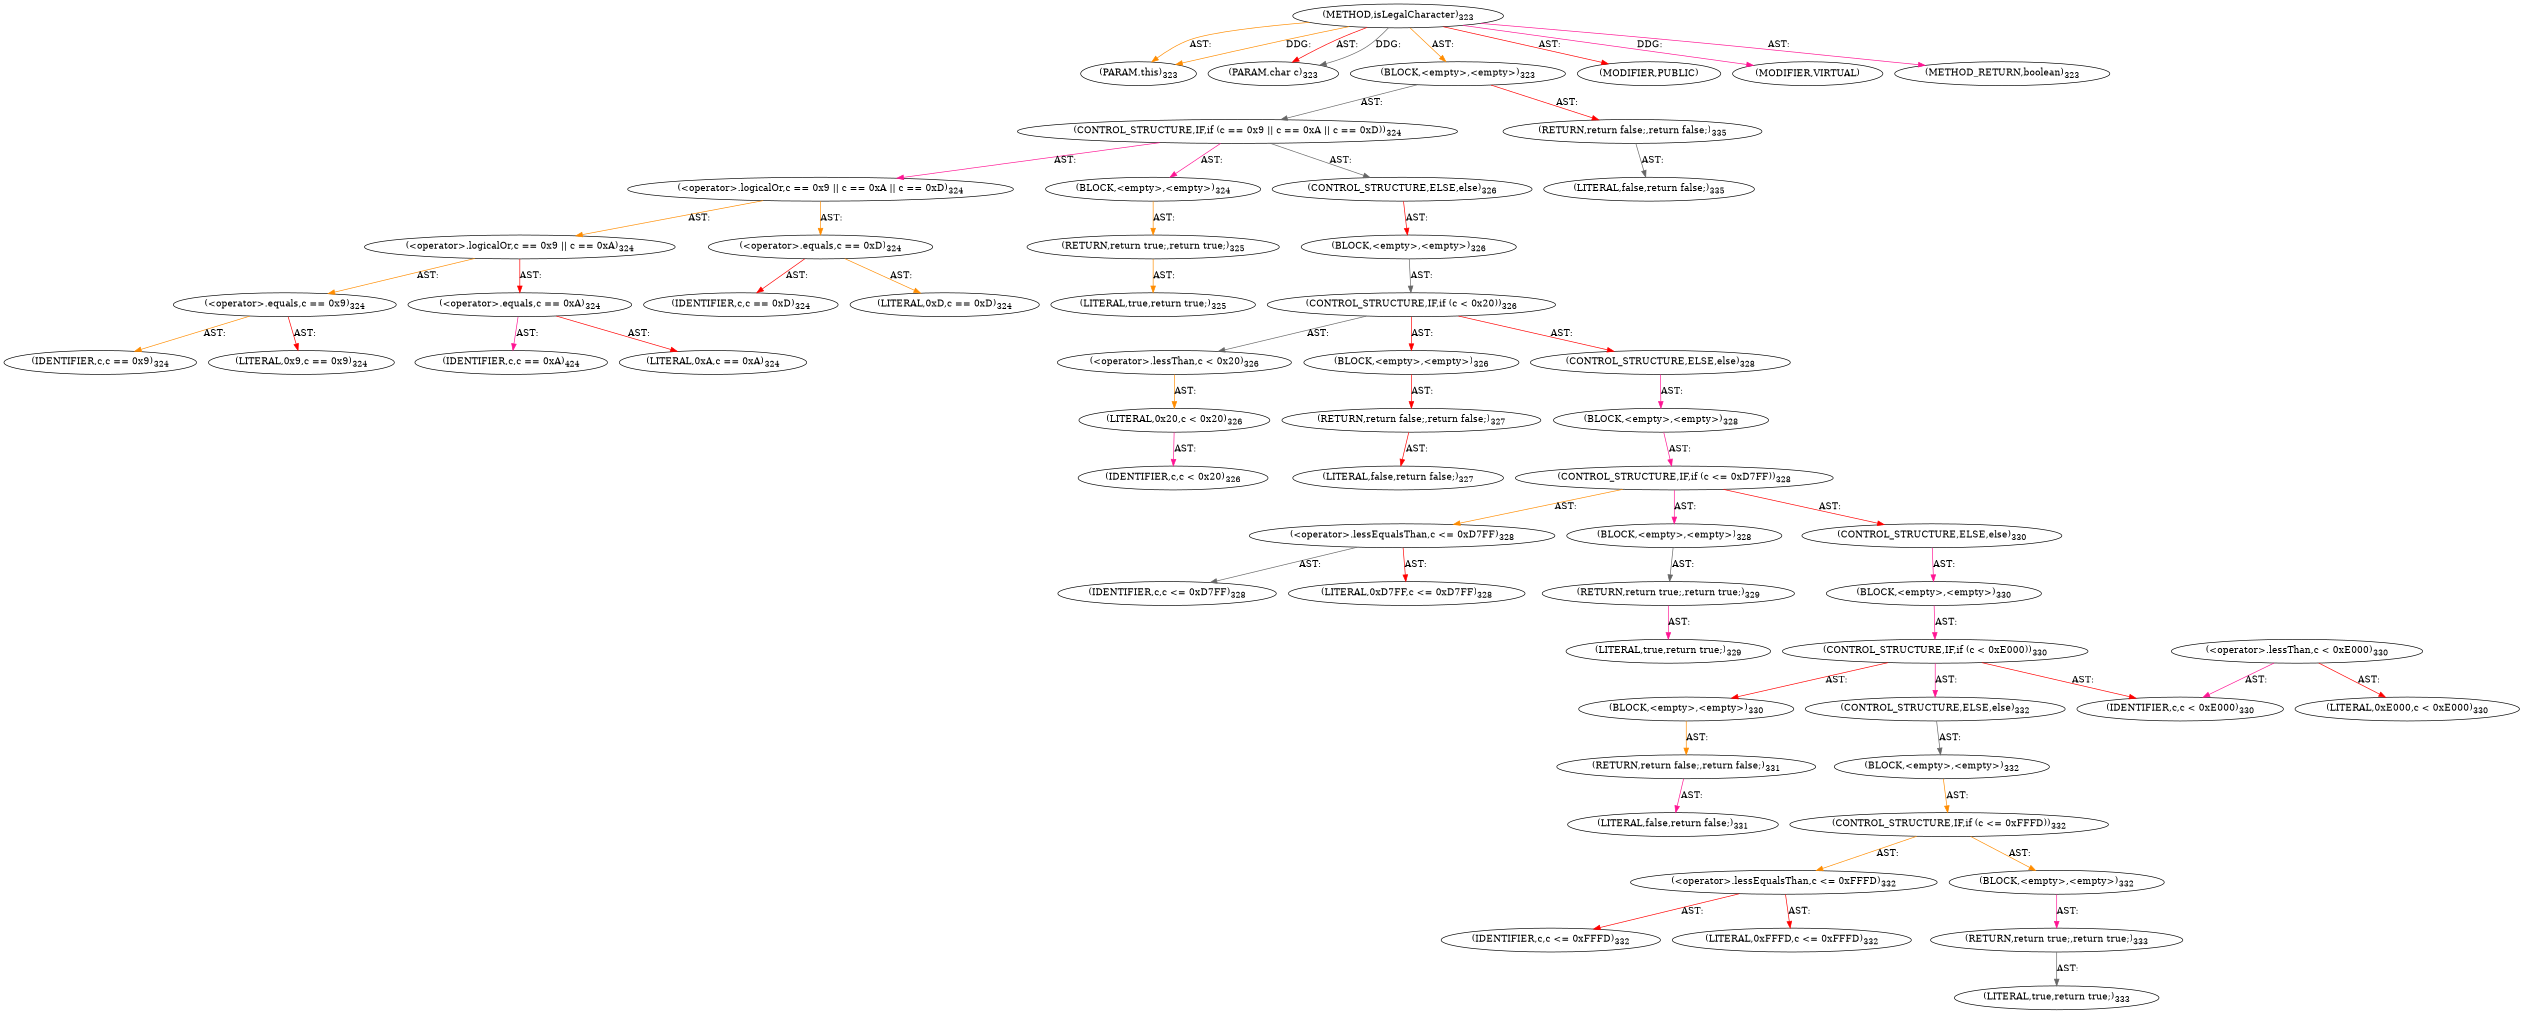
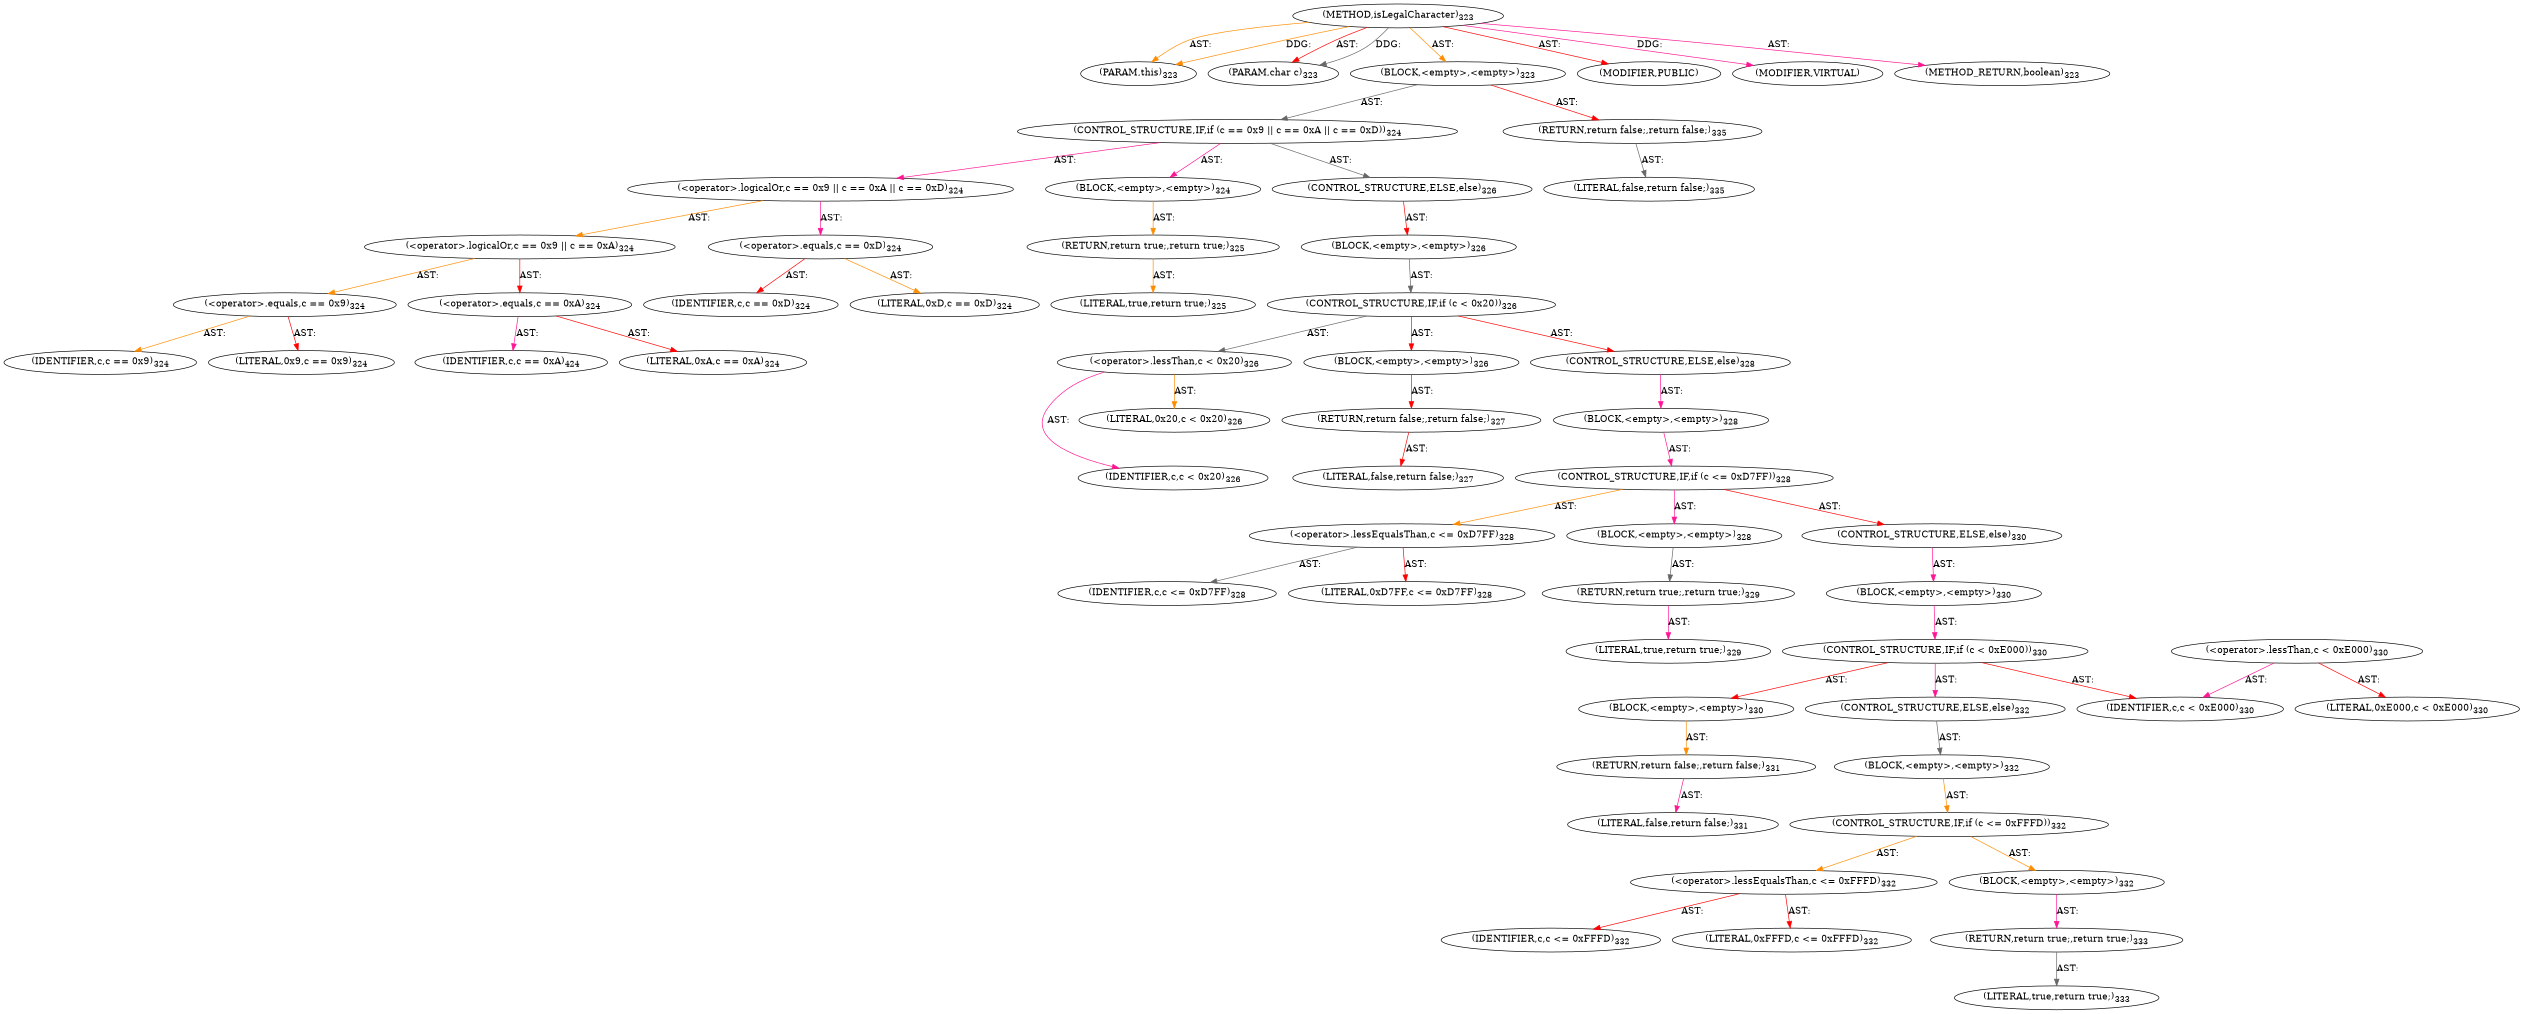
edge "(<operator>.logicalOr,c == 0x9 || c == 0xA || c == 0xD)" -> "(<operator>.equals,c == 0xD)": color darkorange -> deeppink
edge "(LITERAL,0x20,c < 0x20)" -> "(IDENTIFIER,c,c < 0x20)": now "(<operator>.lessThan,c < 0x20)" -> "(IDENTIFIER,c,c < 0x20)"
